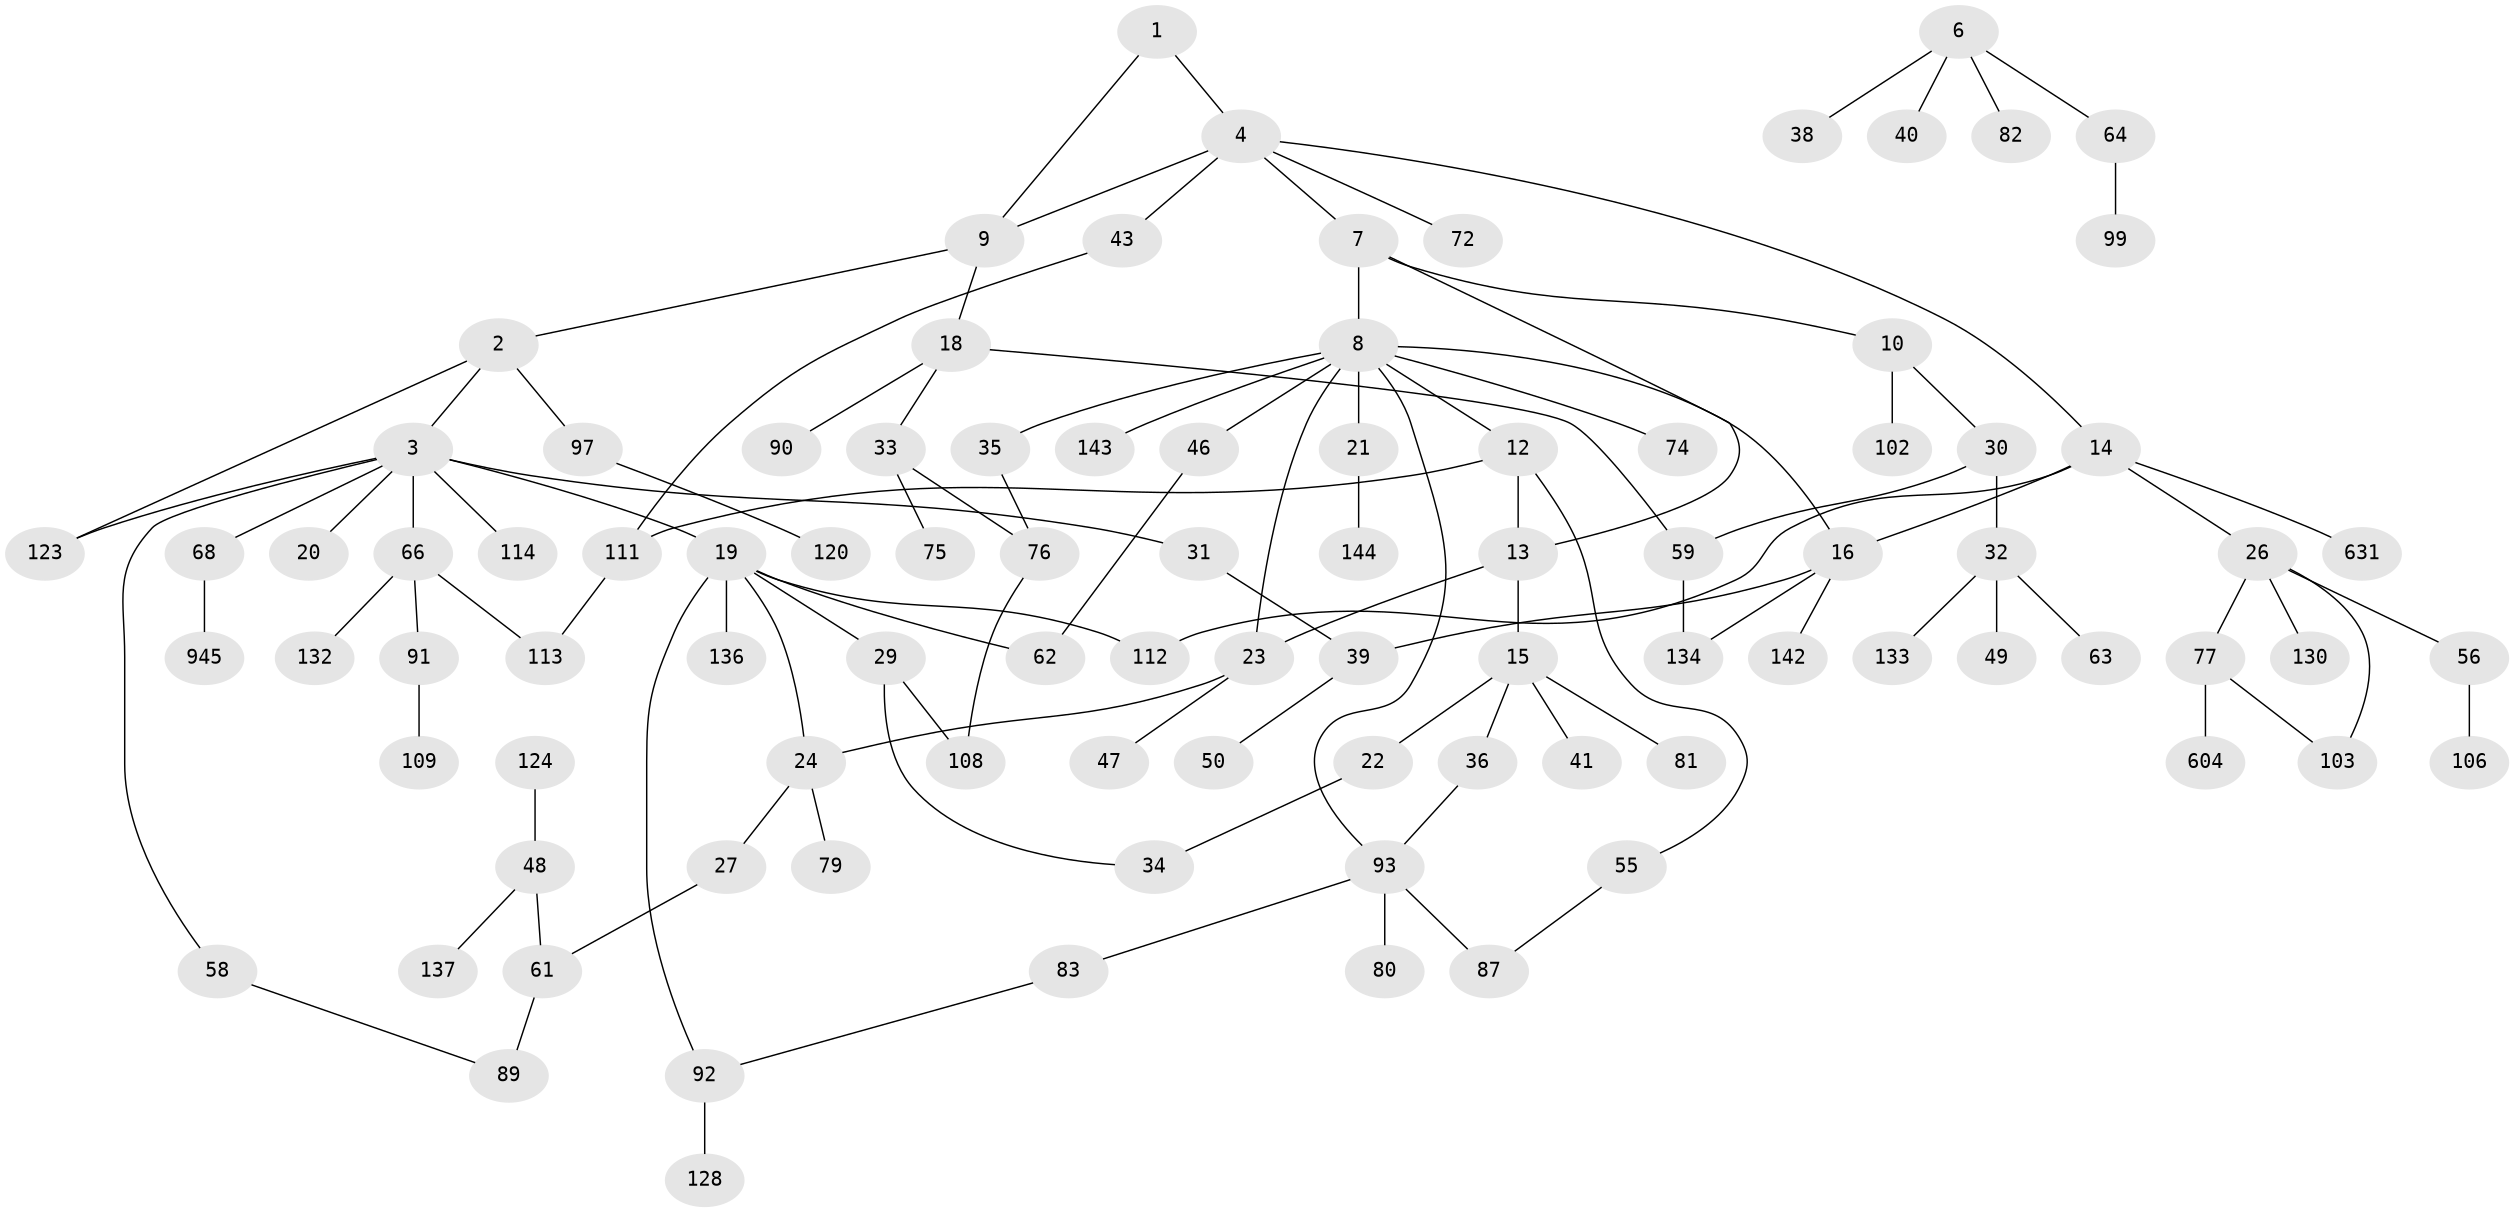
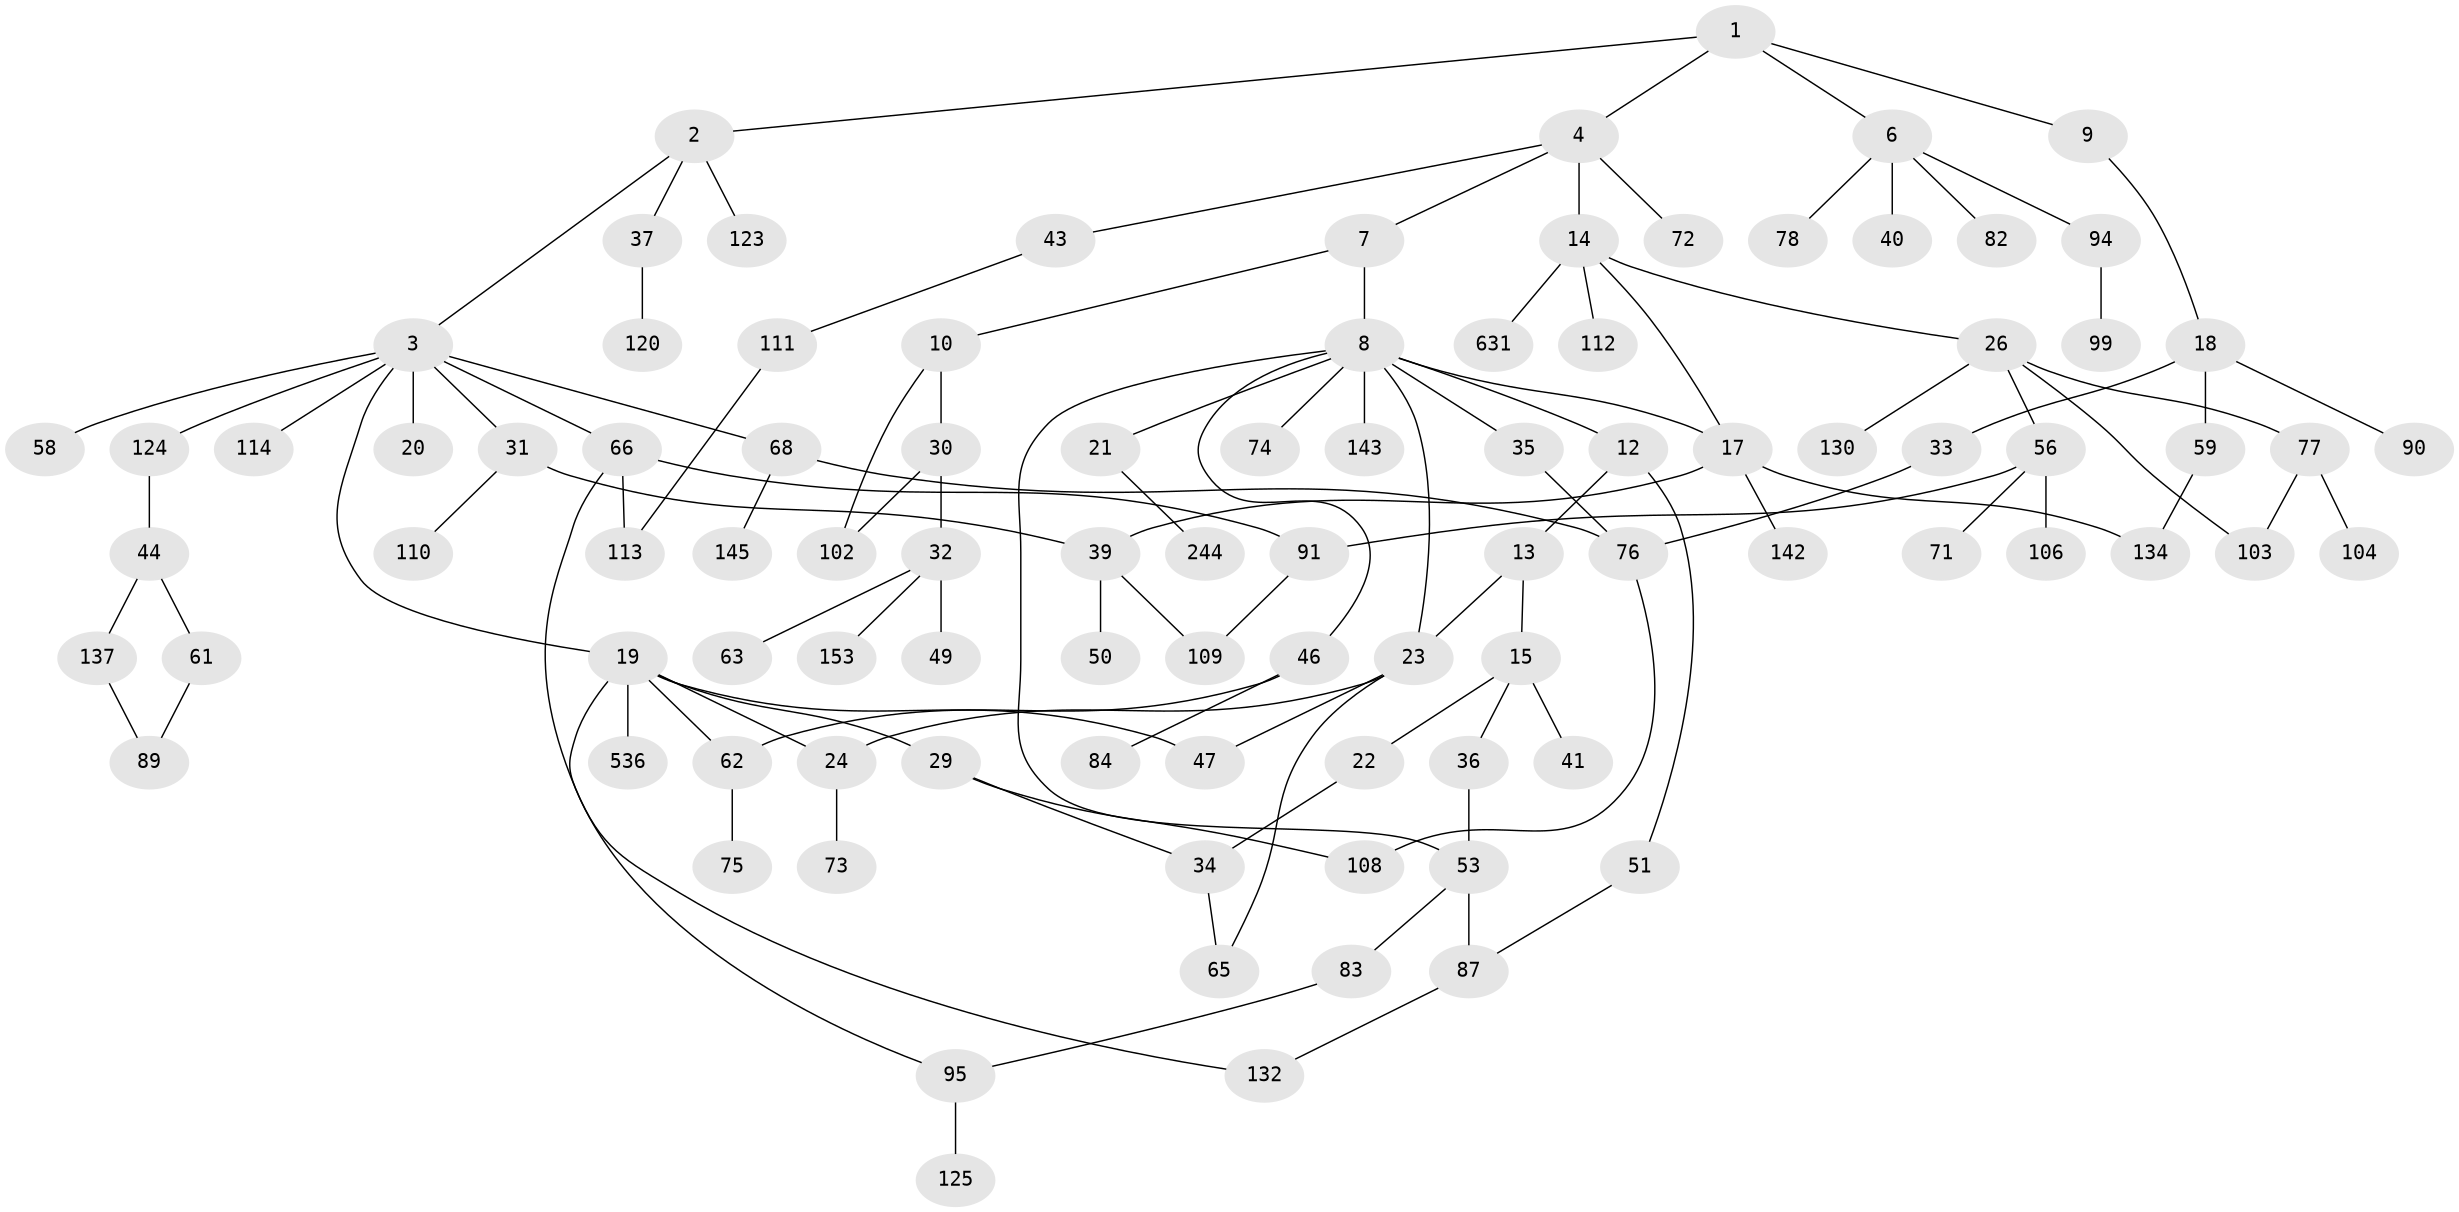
edge "1" -- "6": added
node "38": label "38" -> "78"
node "64": label "64" -> "94"
edge "4" -- "9": removed
edge "9" -- "2": now "1" -- "2"
edge "7" -- "13": removed
node "97": label "97" -> "37"
edge "12" -- "111": removed
edge "68" -- "76": added
edge "33" -- "75": now "62" -- "75"
edge "3" -- "123": now "3" -- "124"
edge "30" -- "59": now "30" -- "102"
edge "56" -- "91": added
node "110": added
node "144": label "144" -> "244"
node "16": label "16" -> "17"
node "71": added
edge "19" -- "112": now "19" -- "47"
edge "39" -- "109": added
node "945": label "945" -> "145"
node "136": label "136" -> "536"
node "133": label "133" -> "153"
node "84": added
node "81": removed
node "604": label "604" -> "104"
node "48": label "48" -> "44"
node "27": removed
node "79": label "79" -> "73"
node "93": label "93" -> "53"
node "55": label "55" -> "51"
node "65": added
node "80": removed
edge "58" -- "89": now "137" -- "89"
edge "87" -- "132": added
node "92": label "92" -> "95"
node "128": label "128" -> "125"
